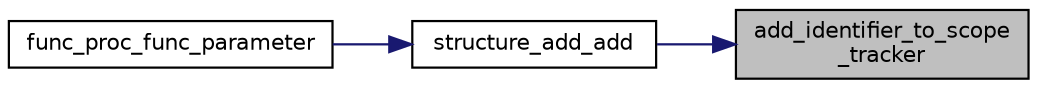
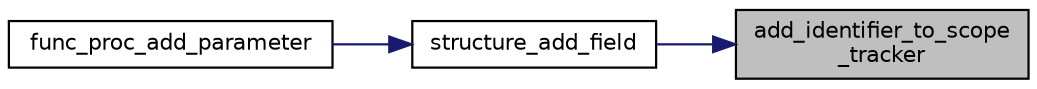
node "func_proc_func_parameter": label "func_proc_func_parameter" -> "func_proc_add_parameter"
node "structure_add_add": label "structure_add_add" -> "structure_add_field"
